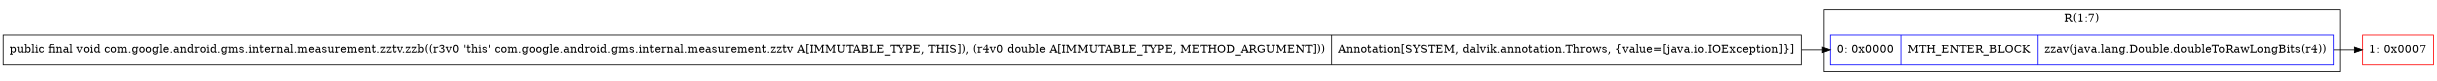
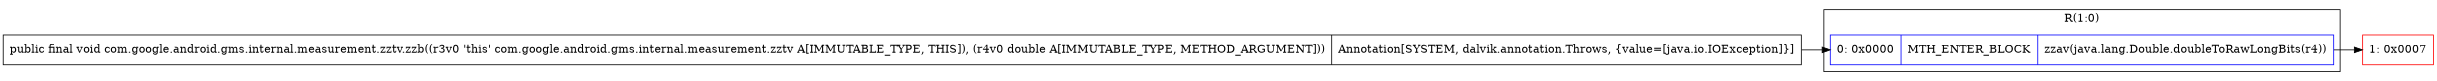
cluster "R(1:7)": label "R(1:7)" -> "R(1:0)"
